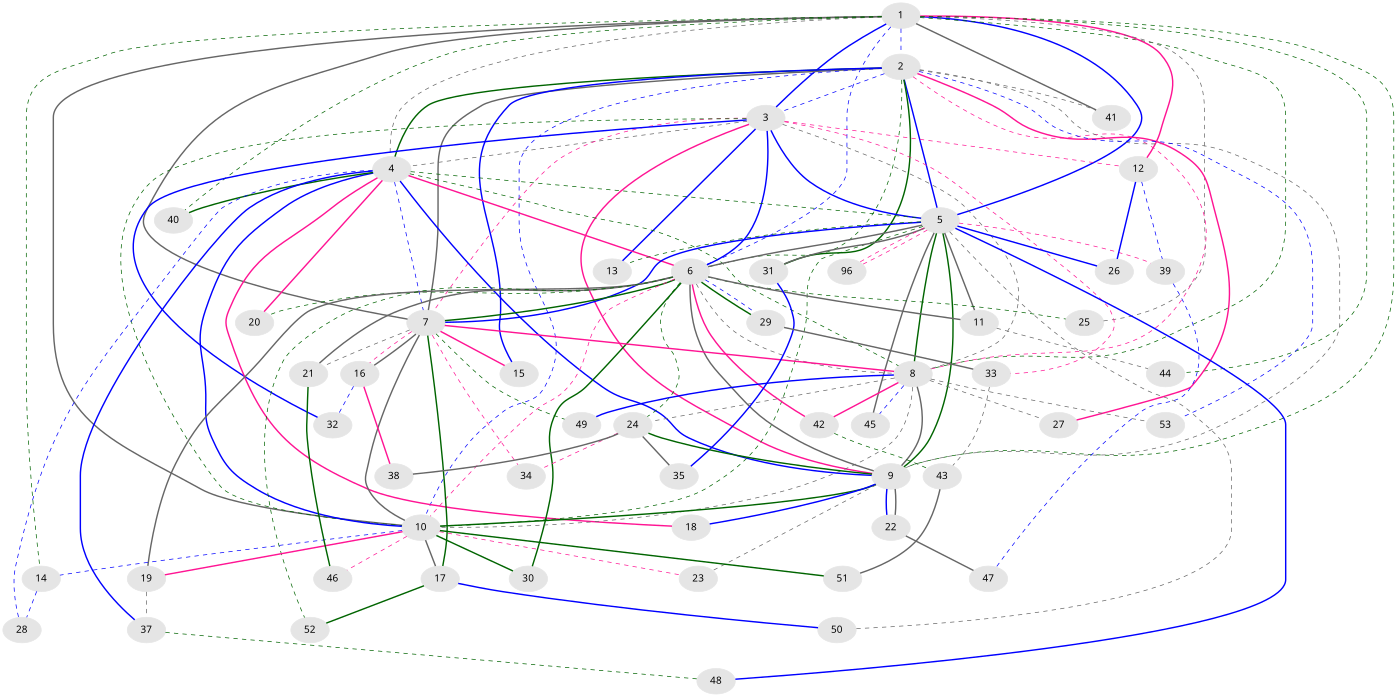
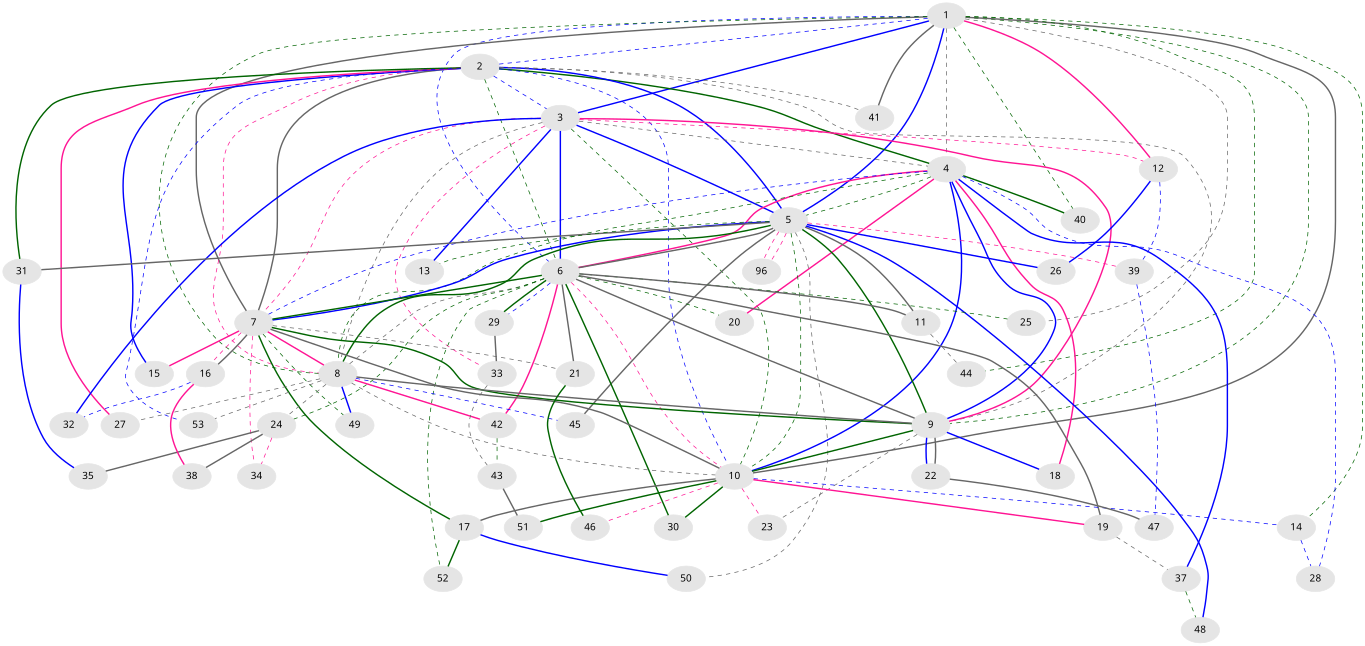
edge "24" -- "9": now "7" -- "9"
